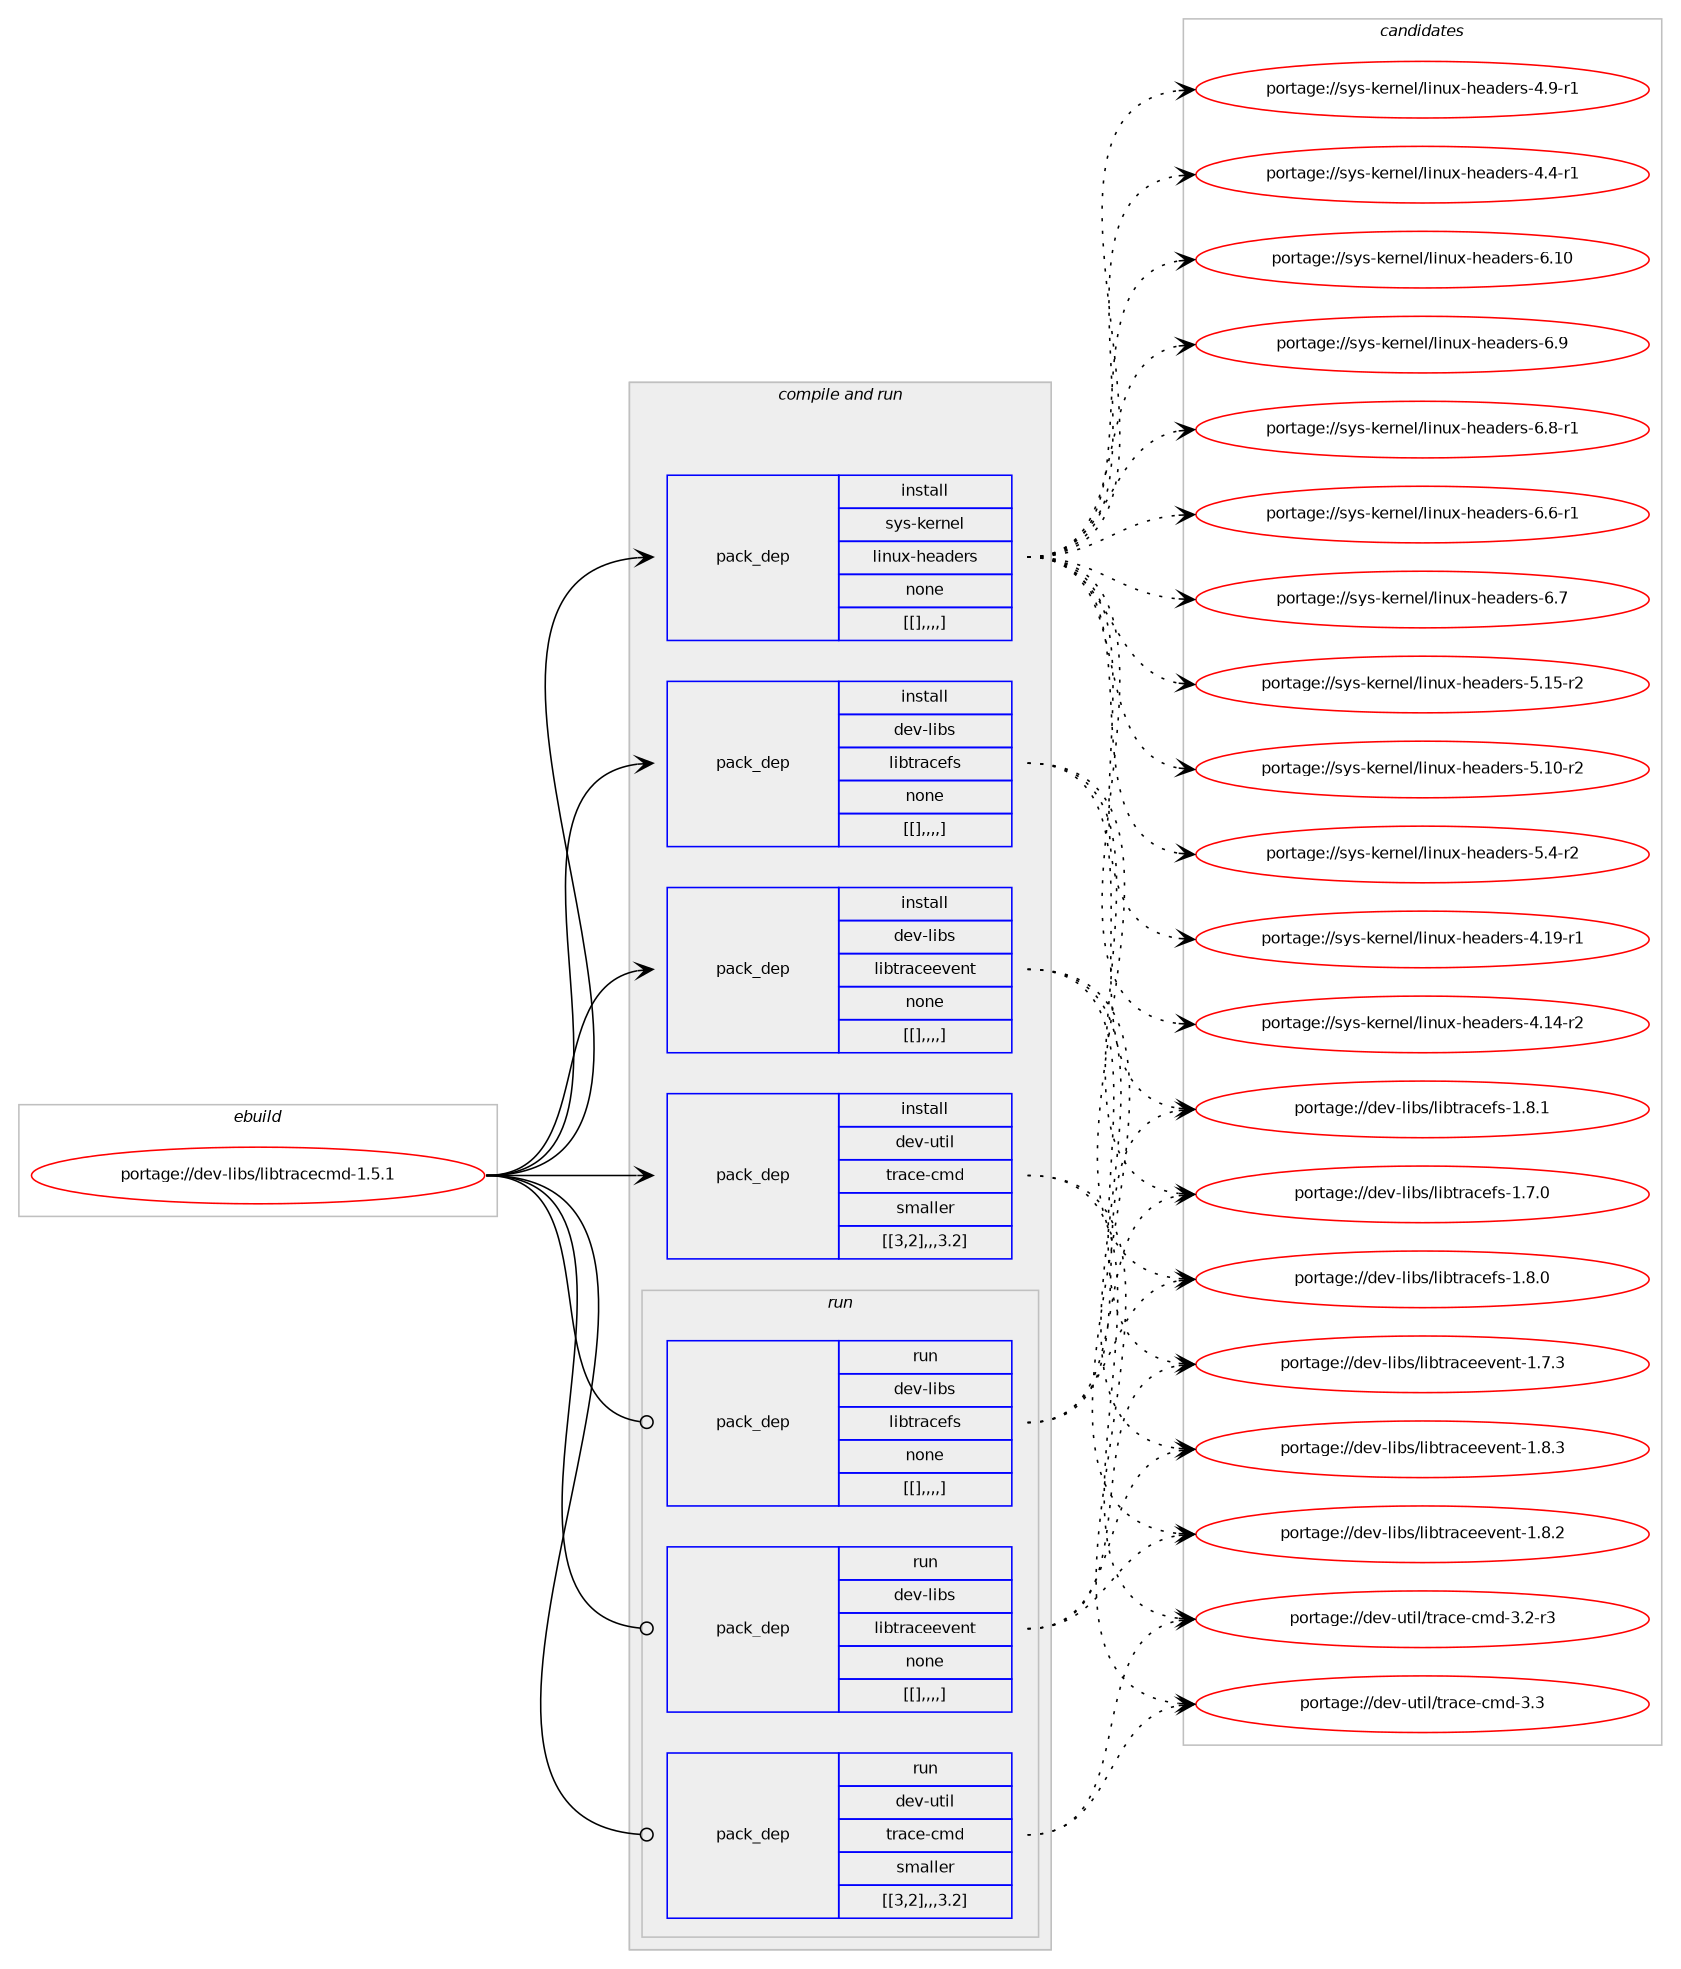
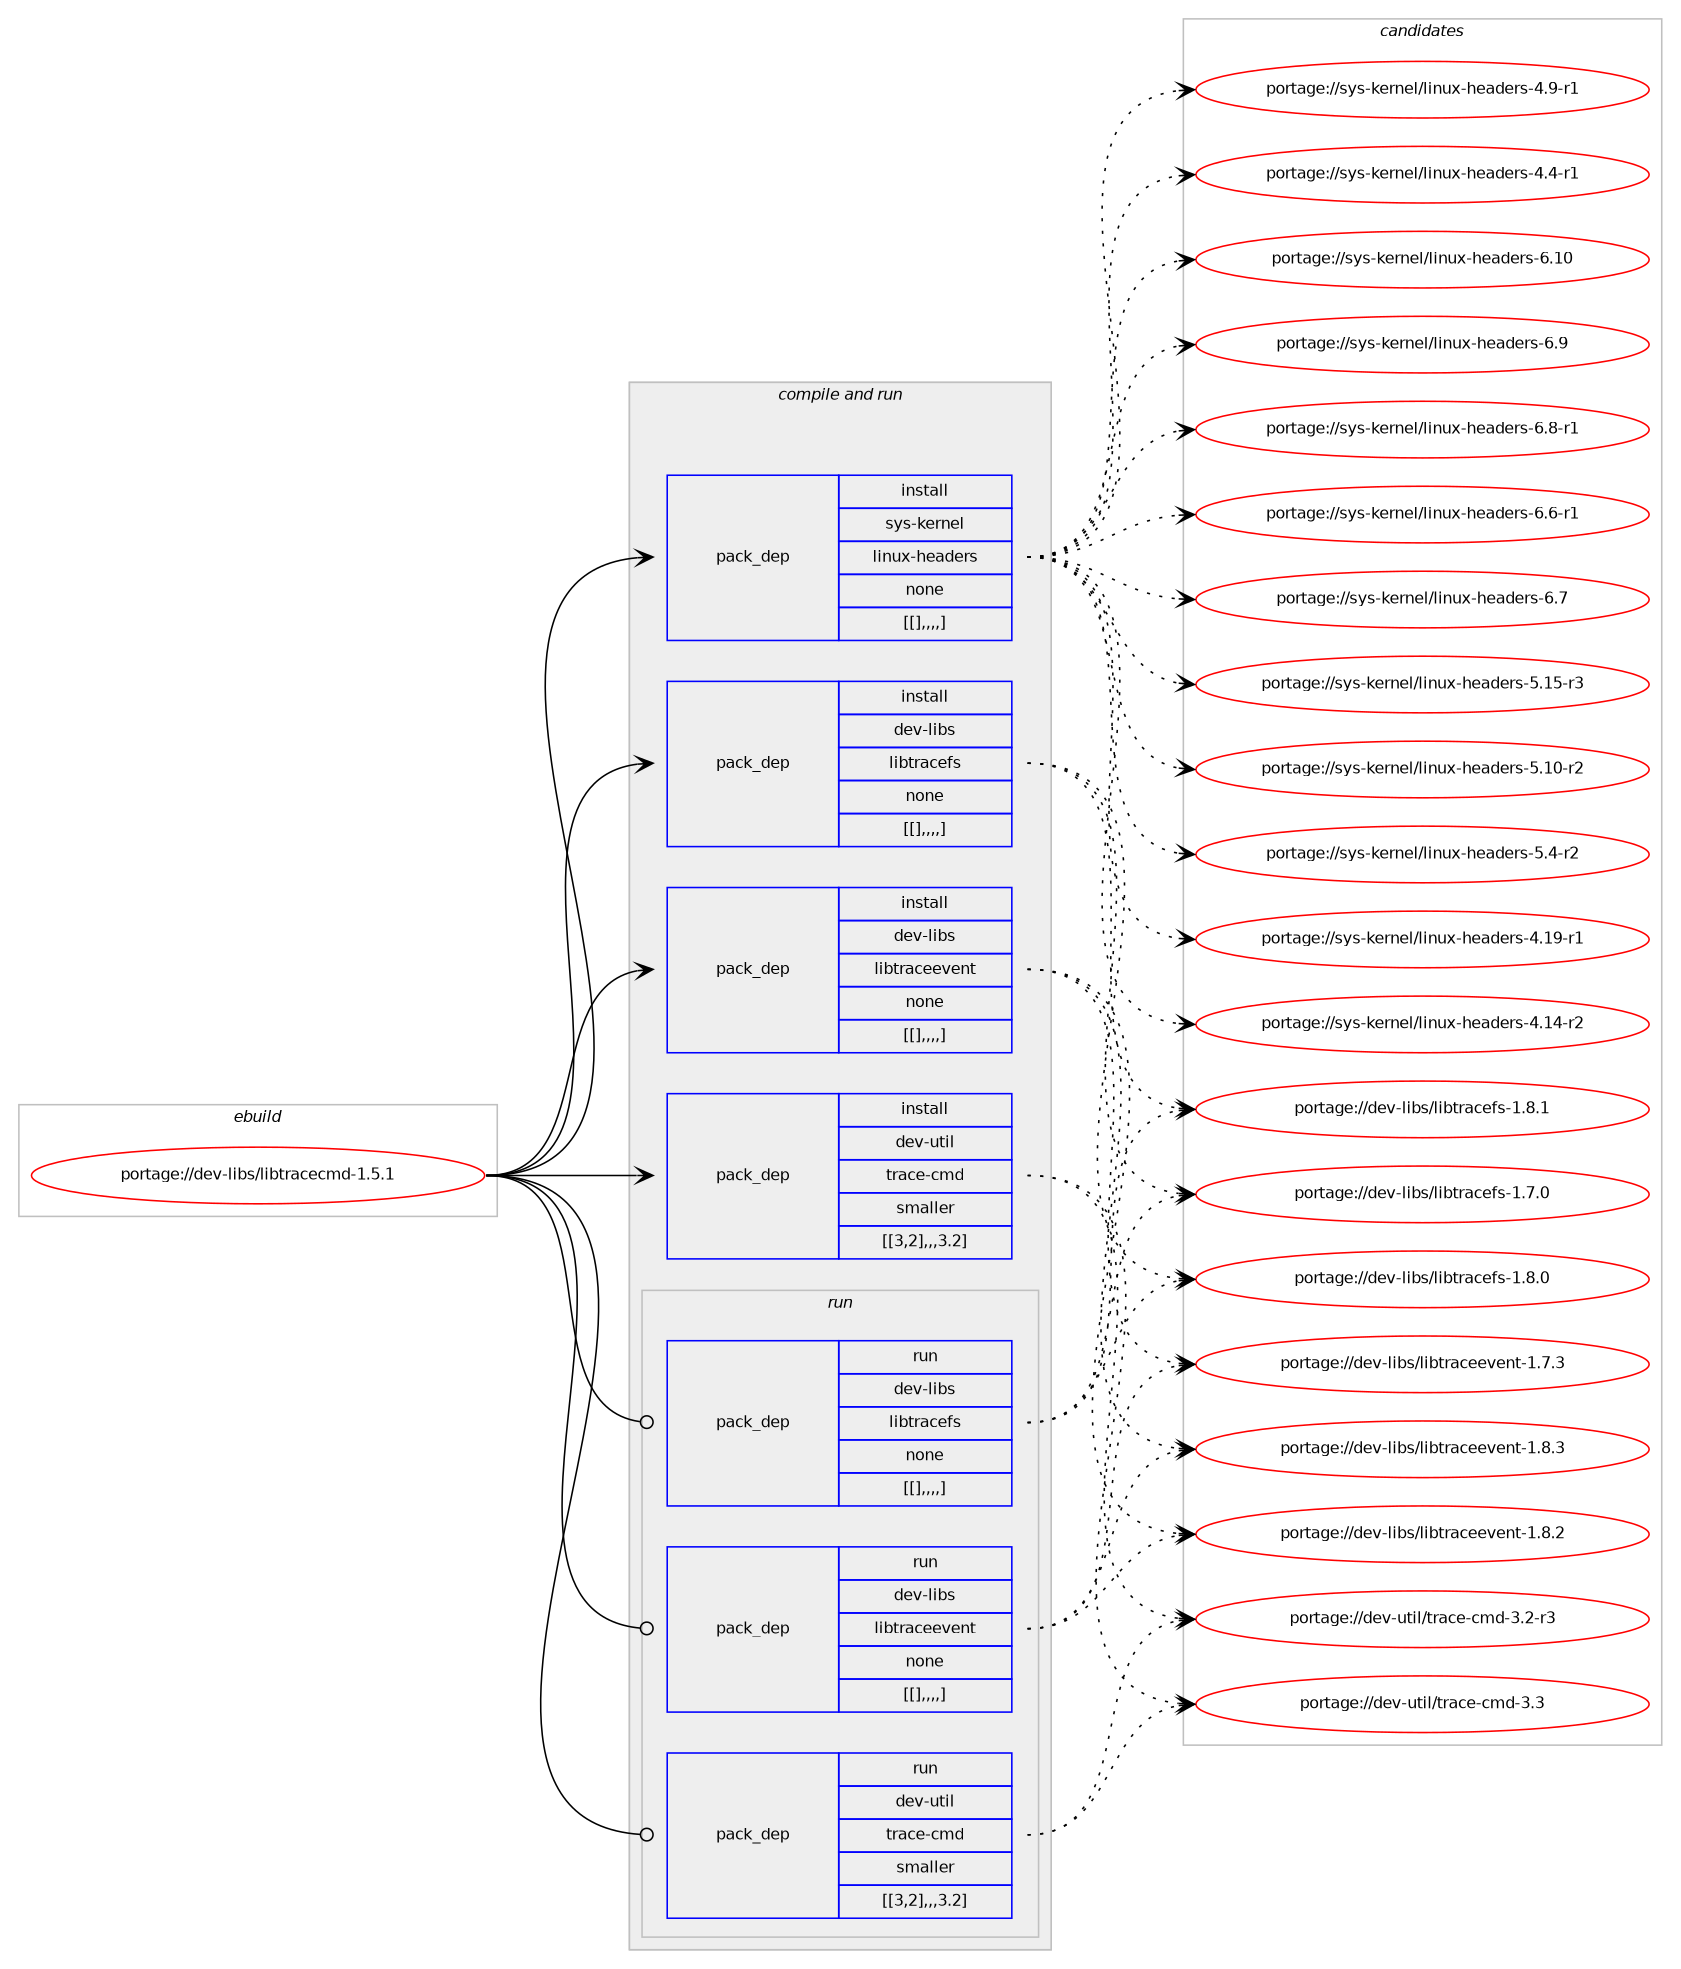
node "portage://sys-kernel/linux-headers-5.15-r2": label "portage://sys-kernel/linux-headers-5.15-r2" -> "portage://sys-kernel/linux-headers-5.15-r3"
